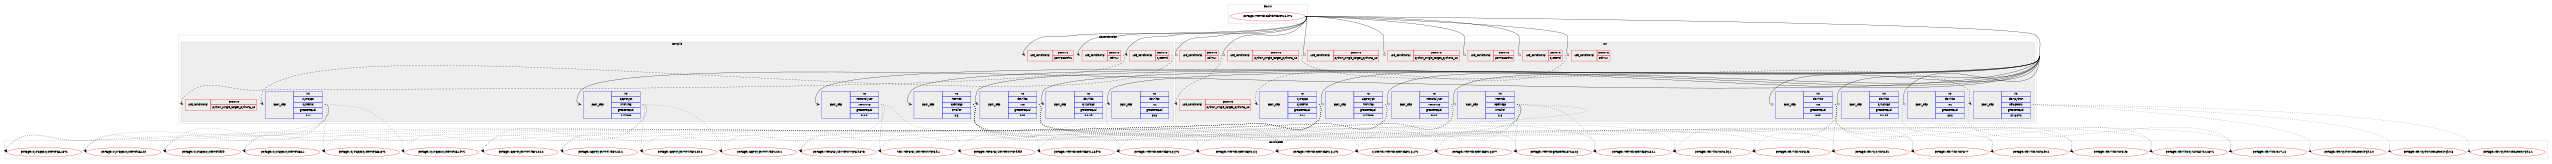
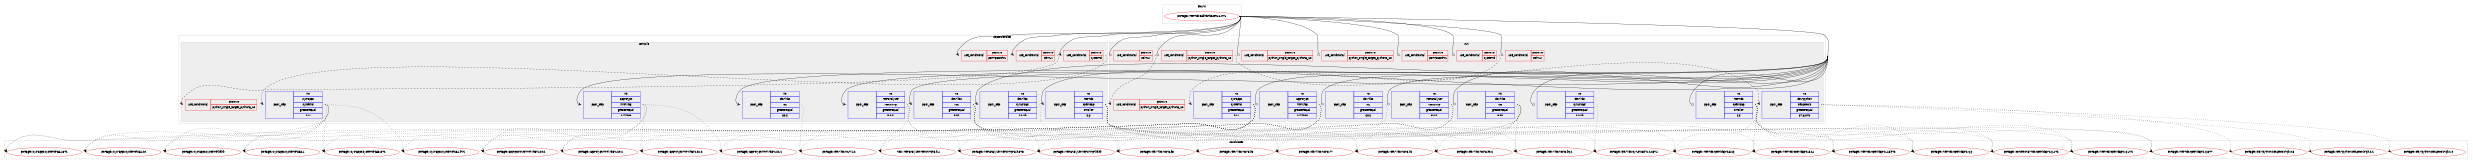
node "portage://app-crypt/mit-krb5-1.20.2": label "portage://app-crypt/mit-krb5-1.20.2" -> "portage://app-positive/mit-krb5-1.20.2"
node "portage://net-nds/openldap-2.6.6-r1": removed
node "portage://net-nds/openldap-2.6.4-r2": label "portage://net-nds/openldap-2.6.4-r2" -> "portage://conditional-nds/openldap-2.6.4-r2"
node "systemd://net-nds/openldap-2.6.4-r1": label "systemd://net-nds/openldap-2.6.4-r1" -> "portage://net-nds/openldap-2.6.4-r1"
node "portage://net-nds/greaterequal-2.5.16": label "portage://net-nds/greaterequal-2.5.16" -> "portage://net-nds/openldap-2.5.16"
node "portage://dev-sys/nss-3.91": label "portage://dev-sys/nss-3.91" -> "portage://dev-libs/nss-3.91"
